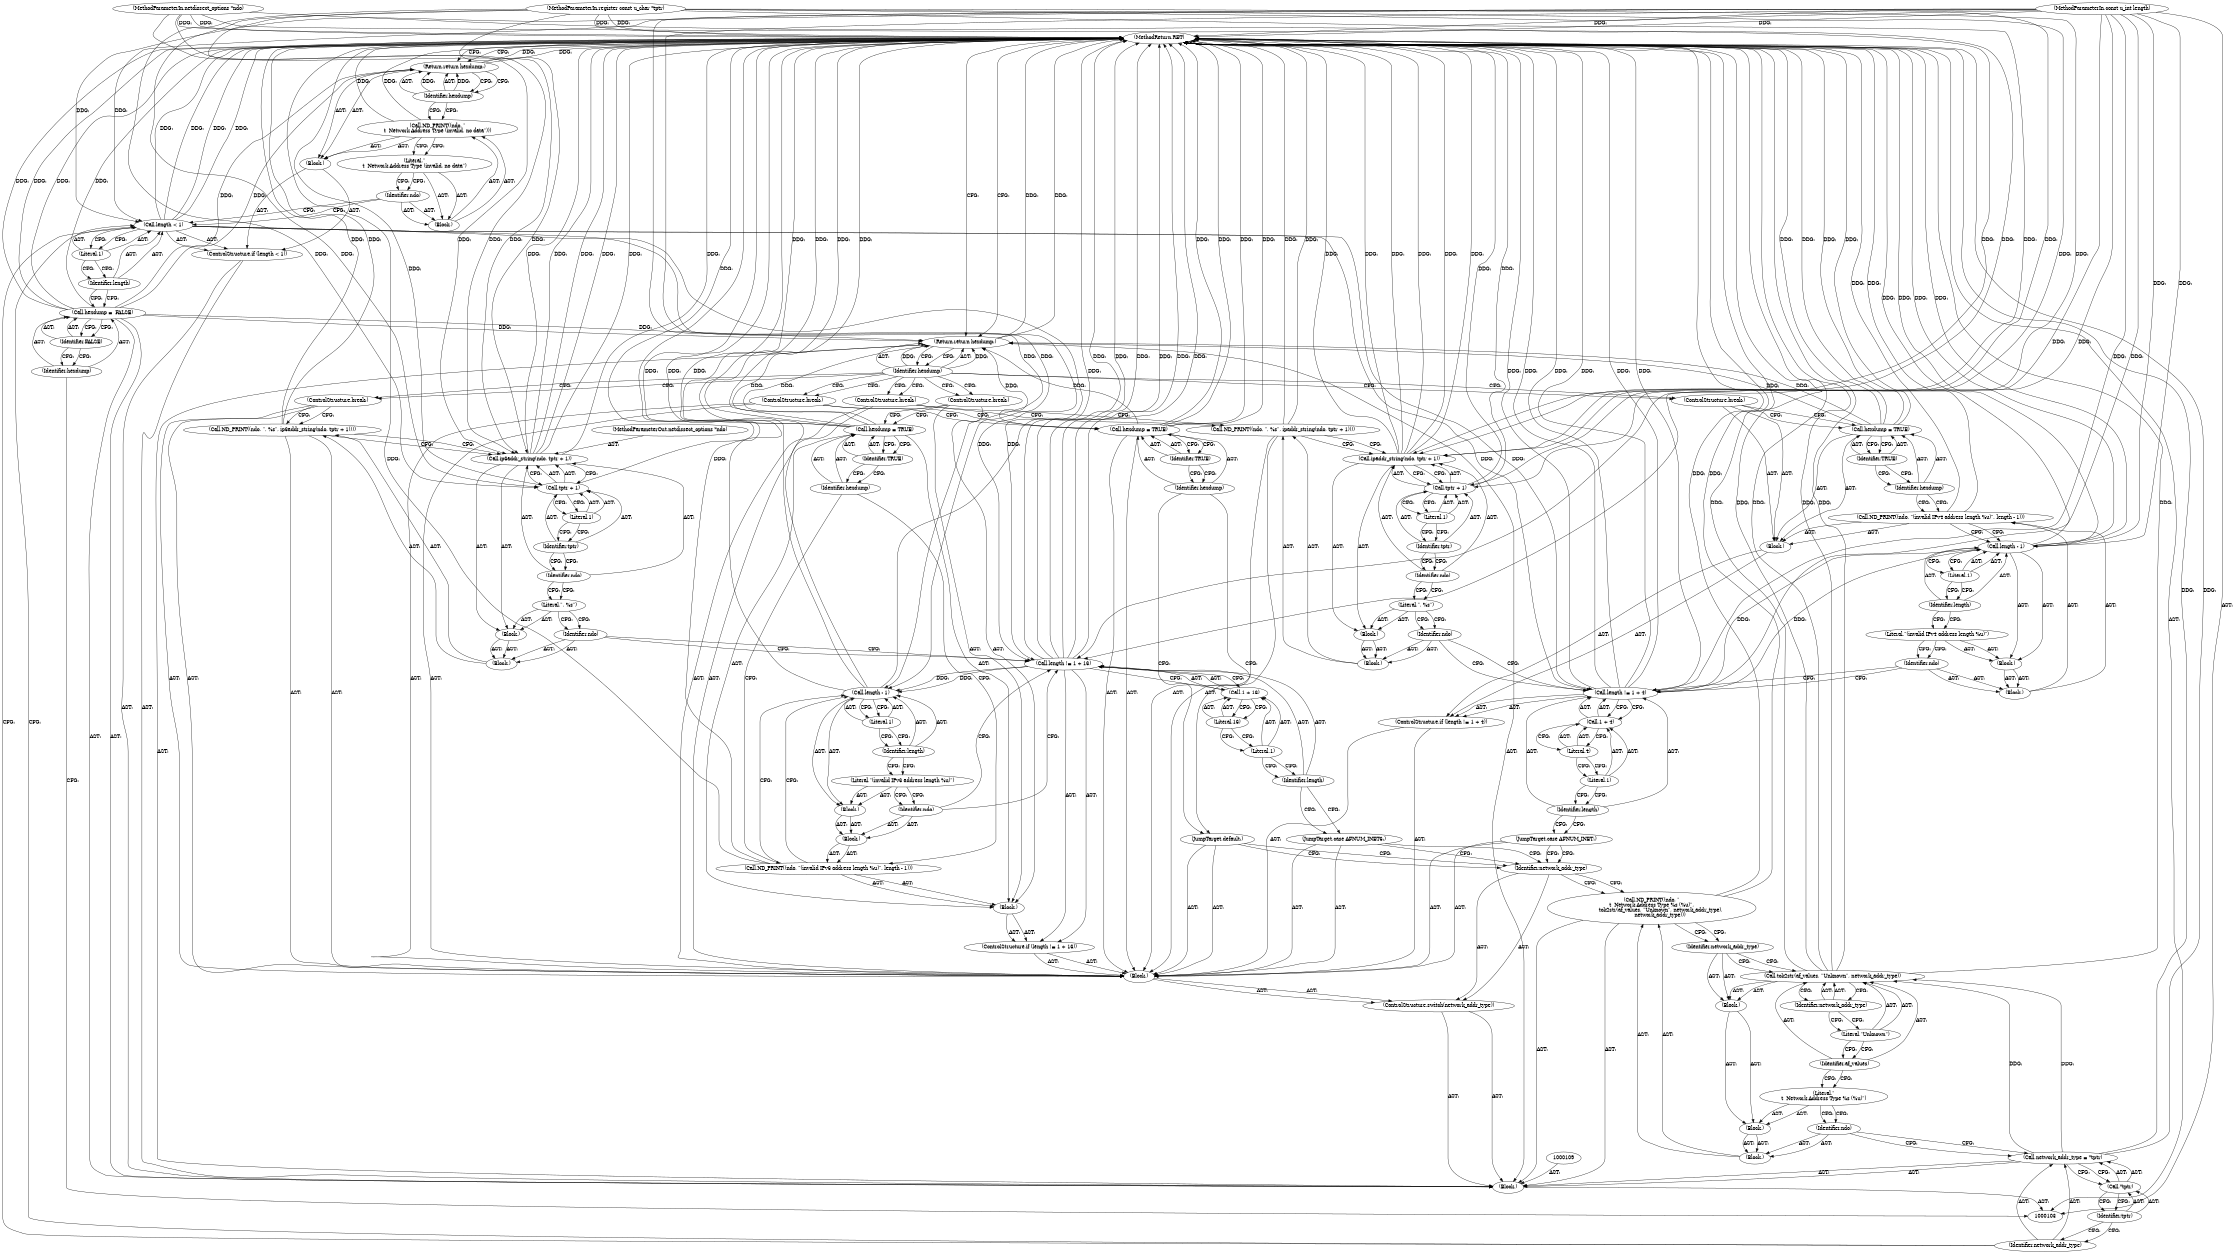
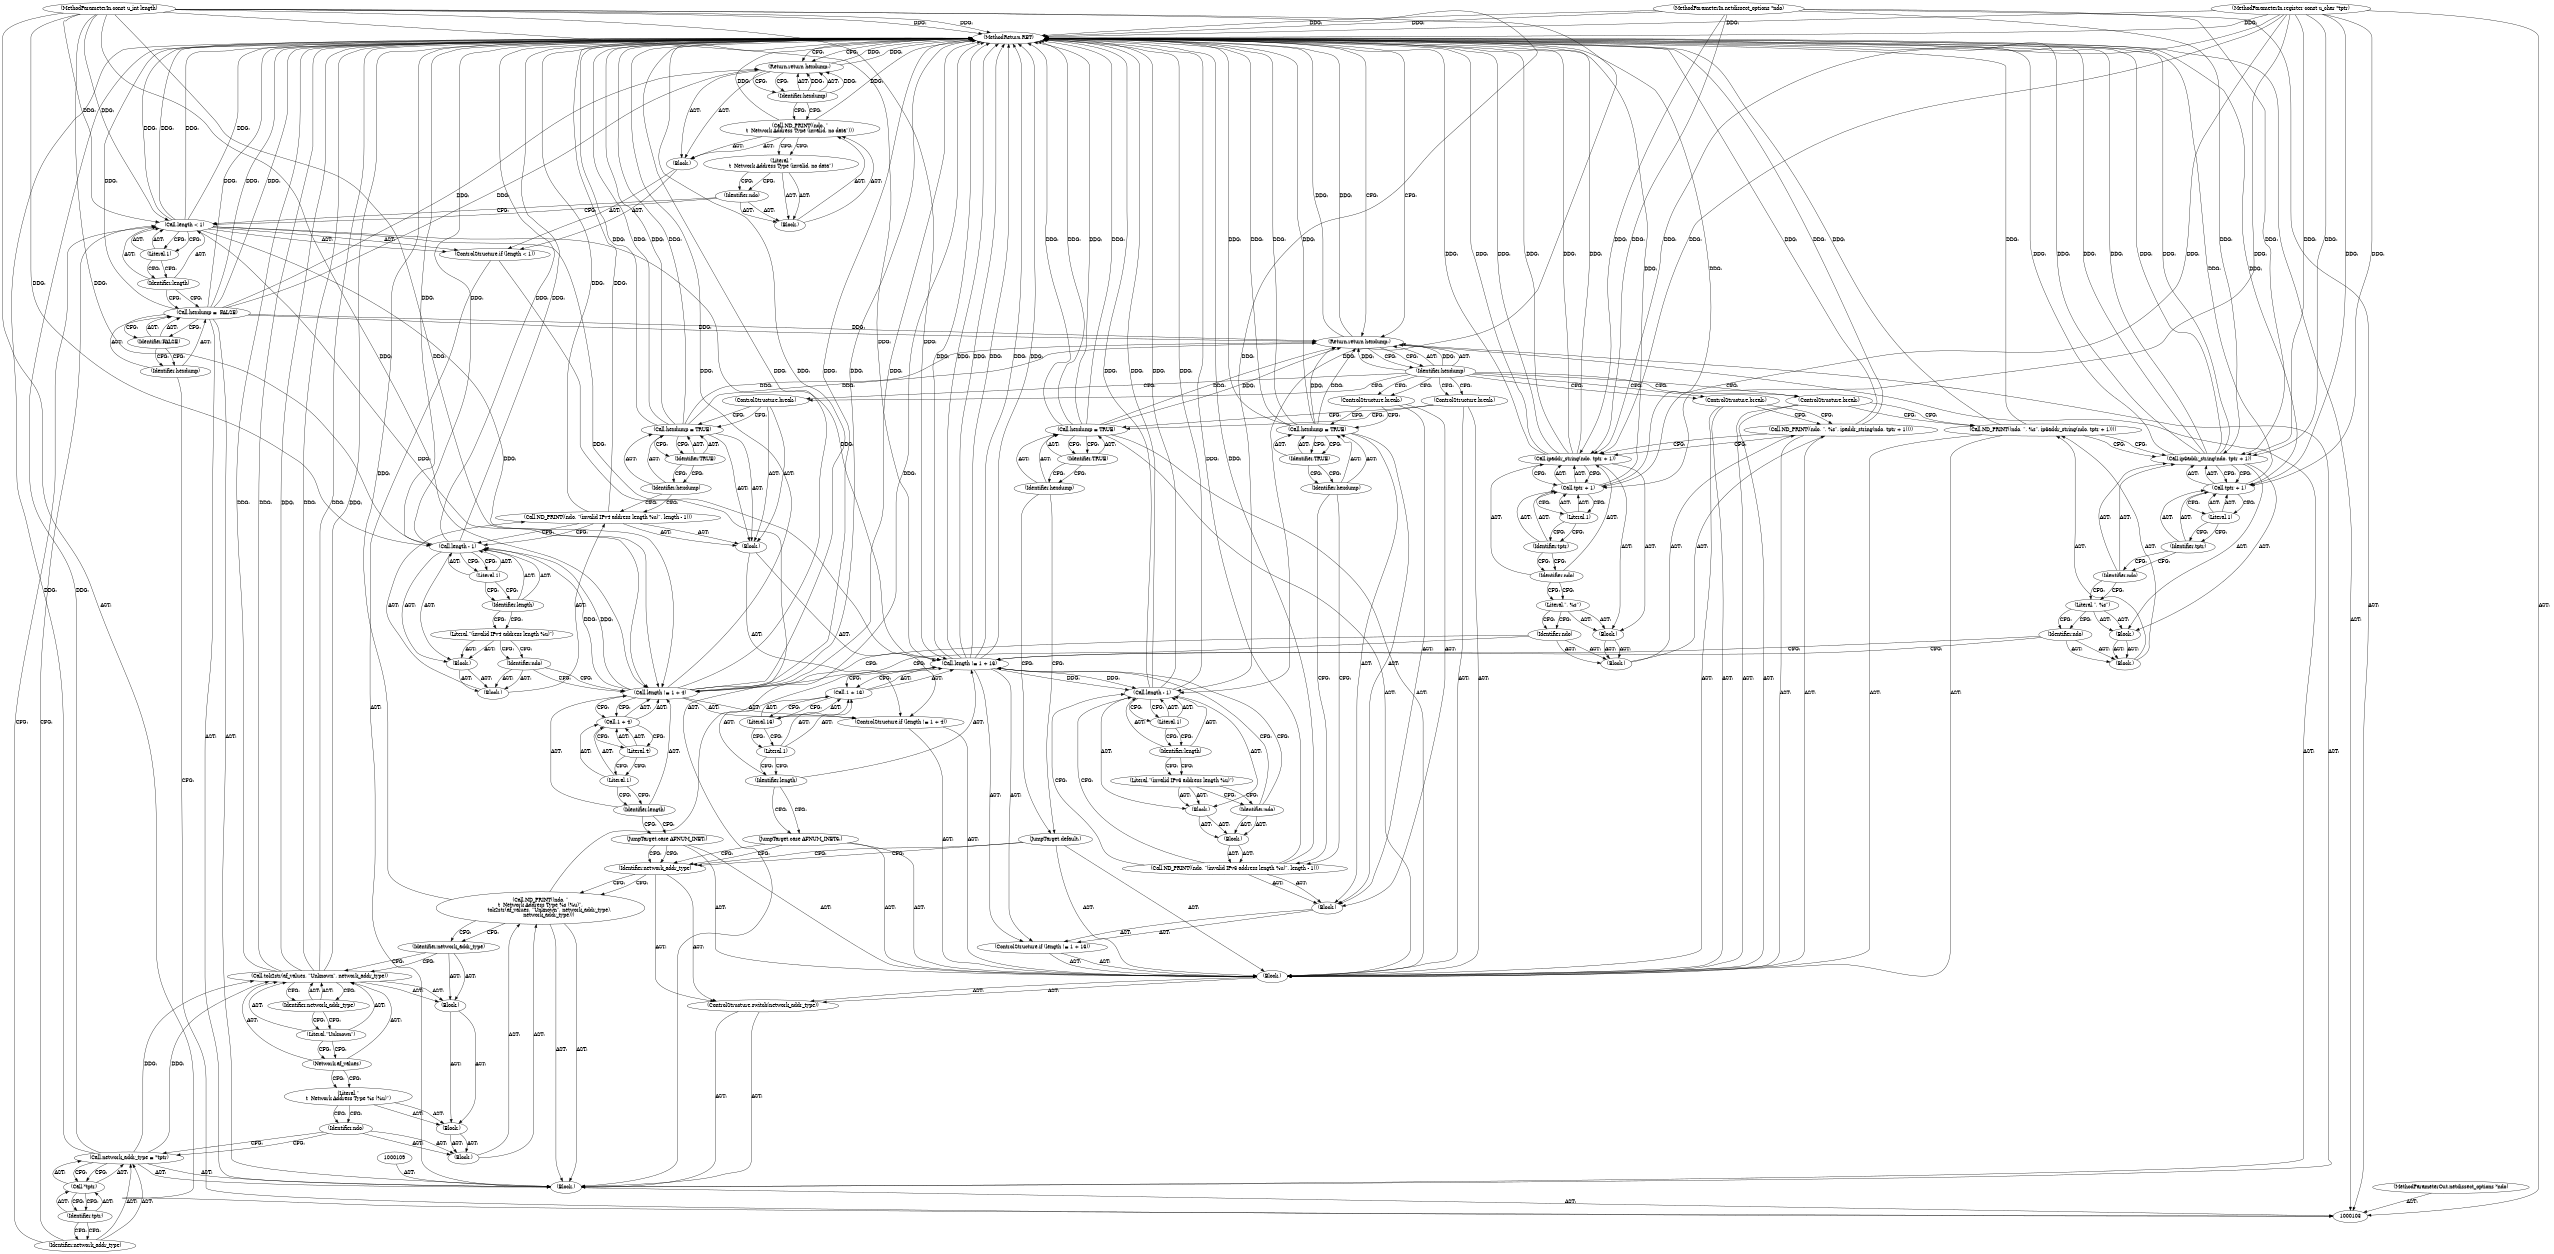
edge "(MethodParameterIn,netdissect_options *ndo)" -> "1000103": added, label "AST:"
edge "(MethodParameterOut,netdissect_options *ndo)" -> "(Call,ip6addr_string(ndo, tptr + 1))": now "(MethodParameterOut,netdissect_options *ndo)" -> "1000103"
edge "(MethodParameterIn,register const u_char *tptr)" -> "1000103": added, label "AST:"
node "(Identifier,af_values)": label "(Identifier,af_values)" -> "(Network,af_values)"
